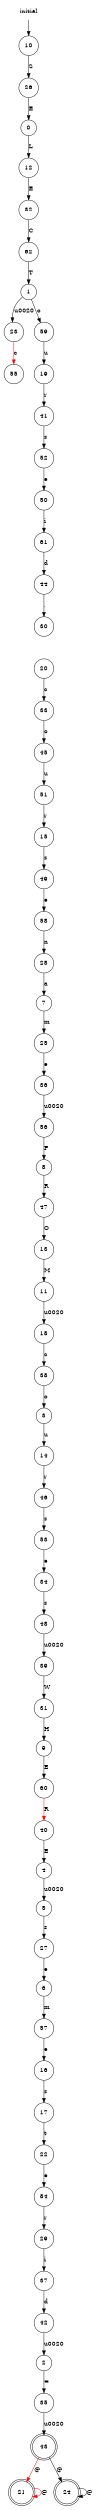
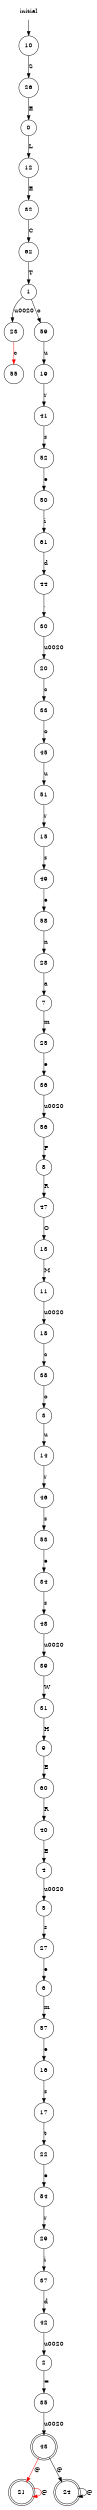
edge "30" -> "20": added, label "u0020"
edge "60" -> "40": color red -> black
